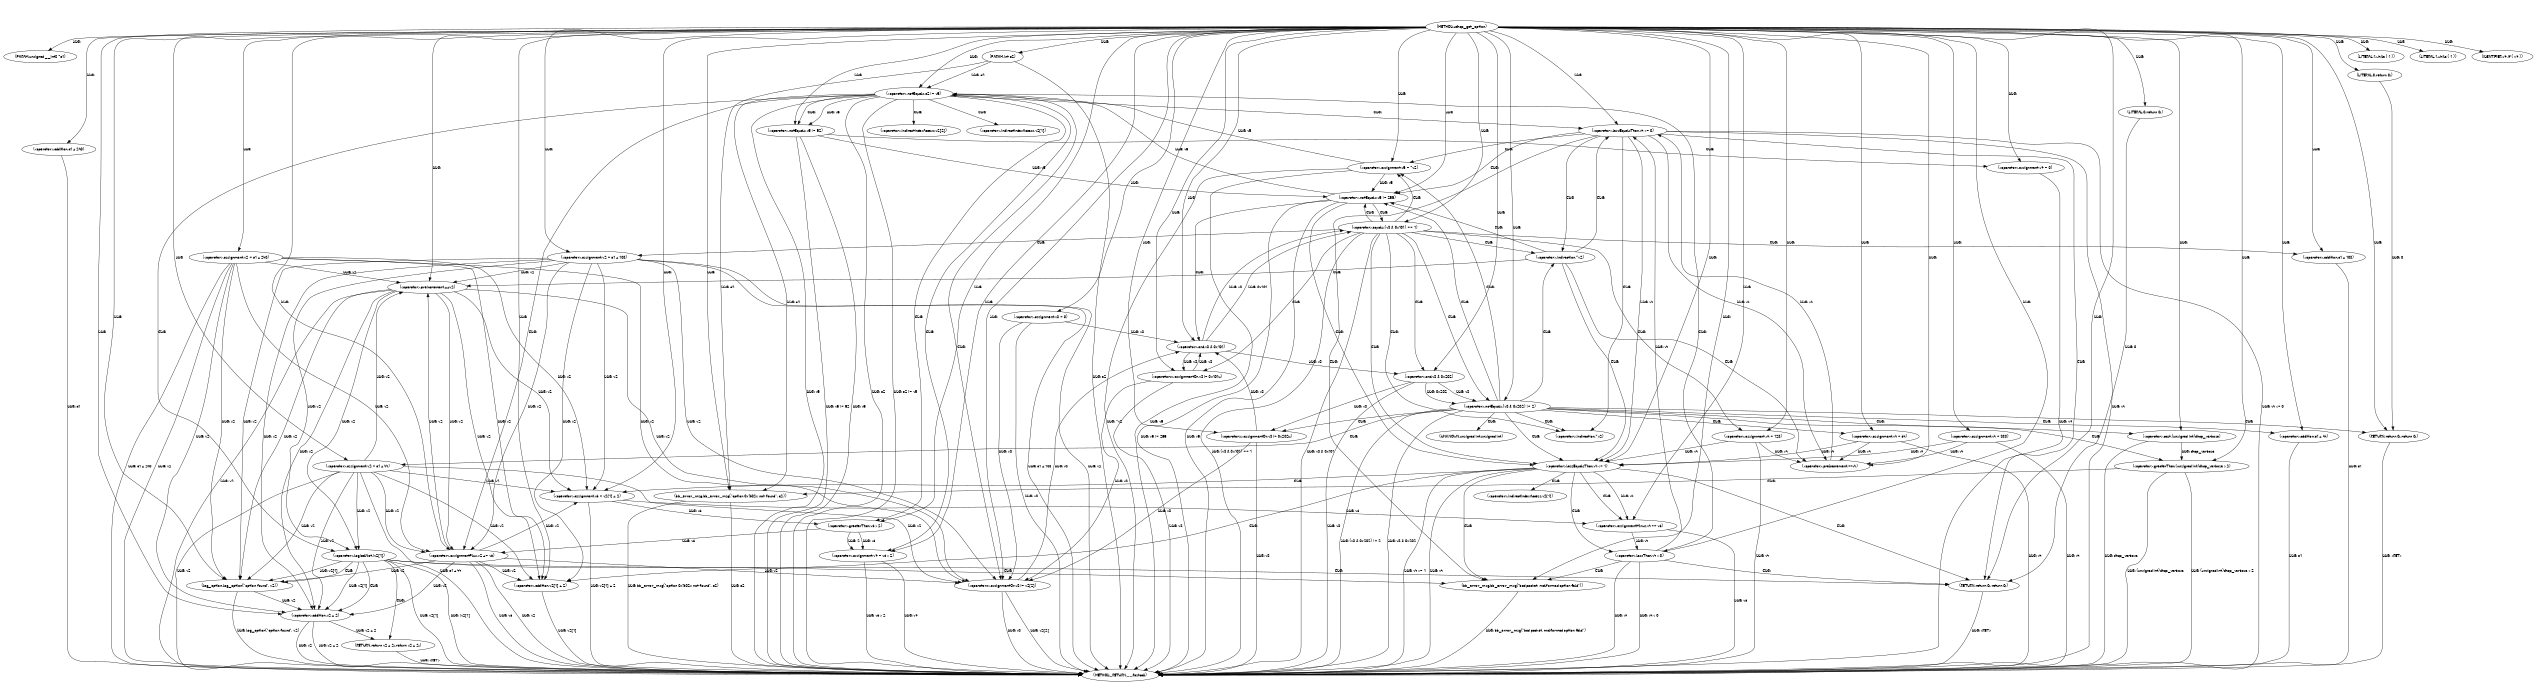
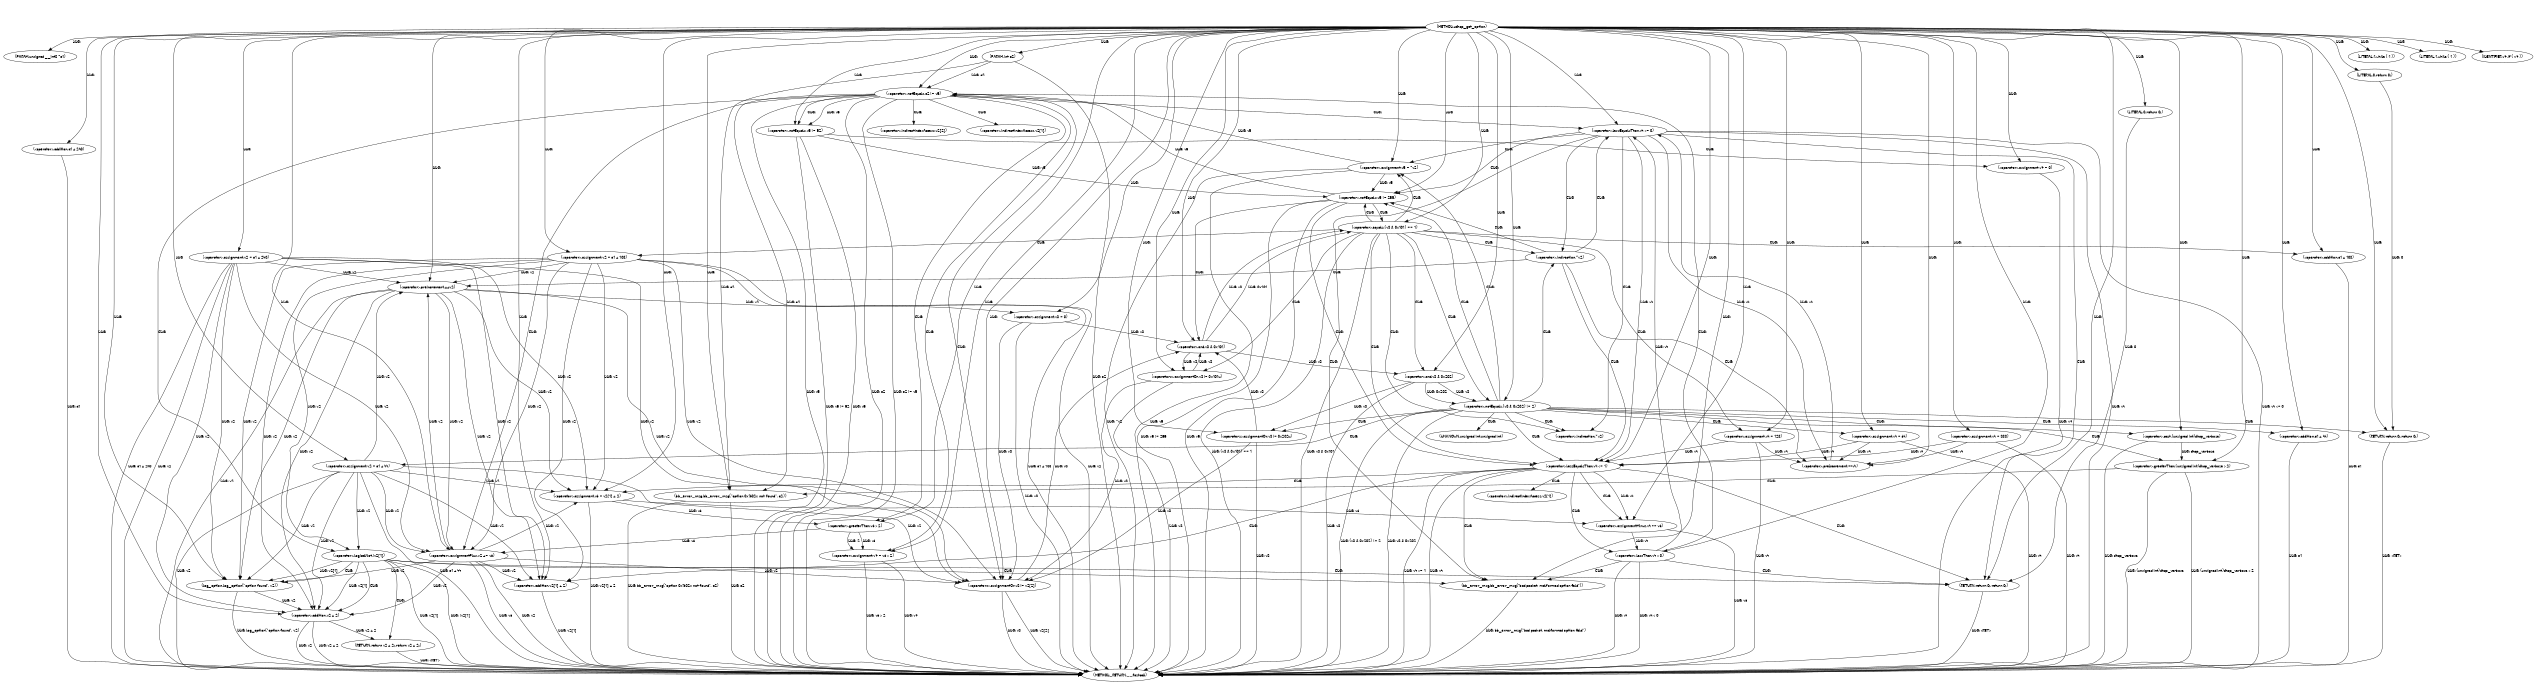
edge "(<operator>.preIncrement,++v2)" -> "(<operator>.logicalNot,!v2[1])": now "(<operator>.preIncrement,++v2)" -> "(<operator>.assignment,v3 = 0)"
